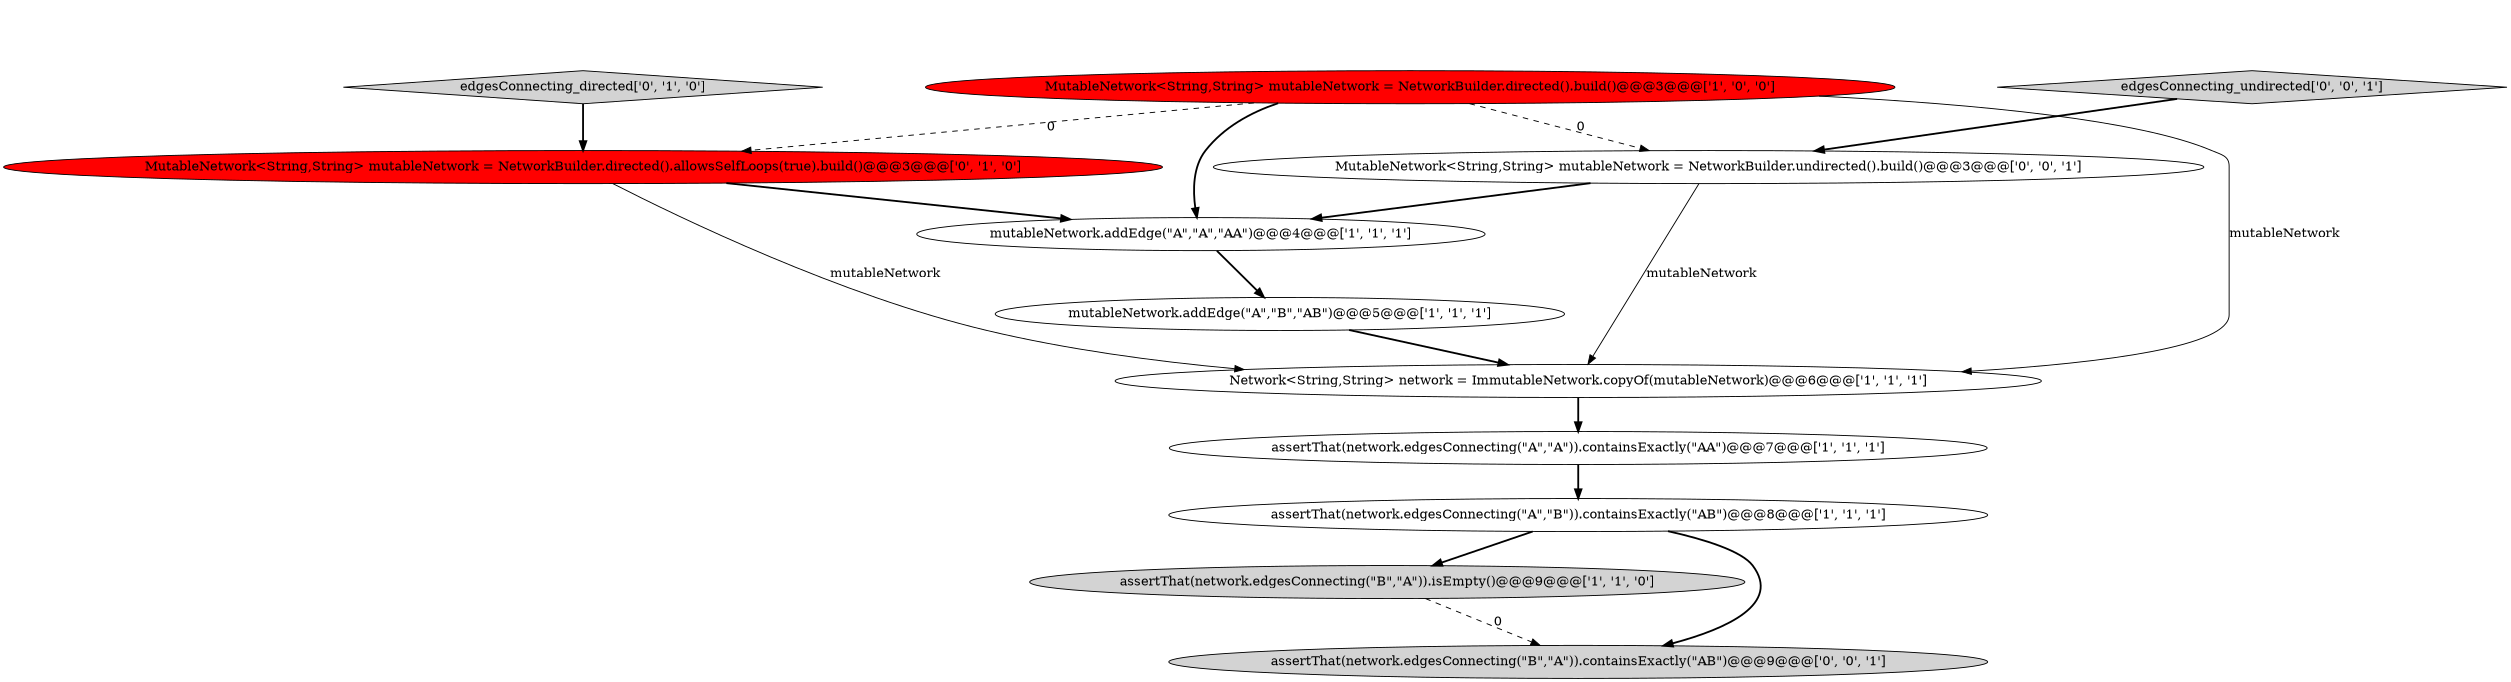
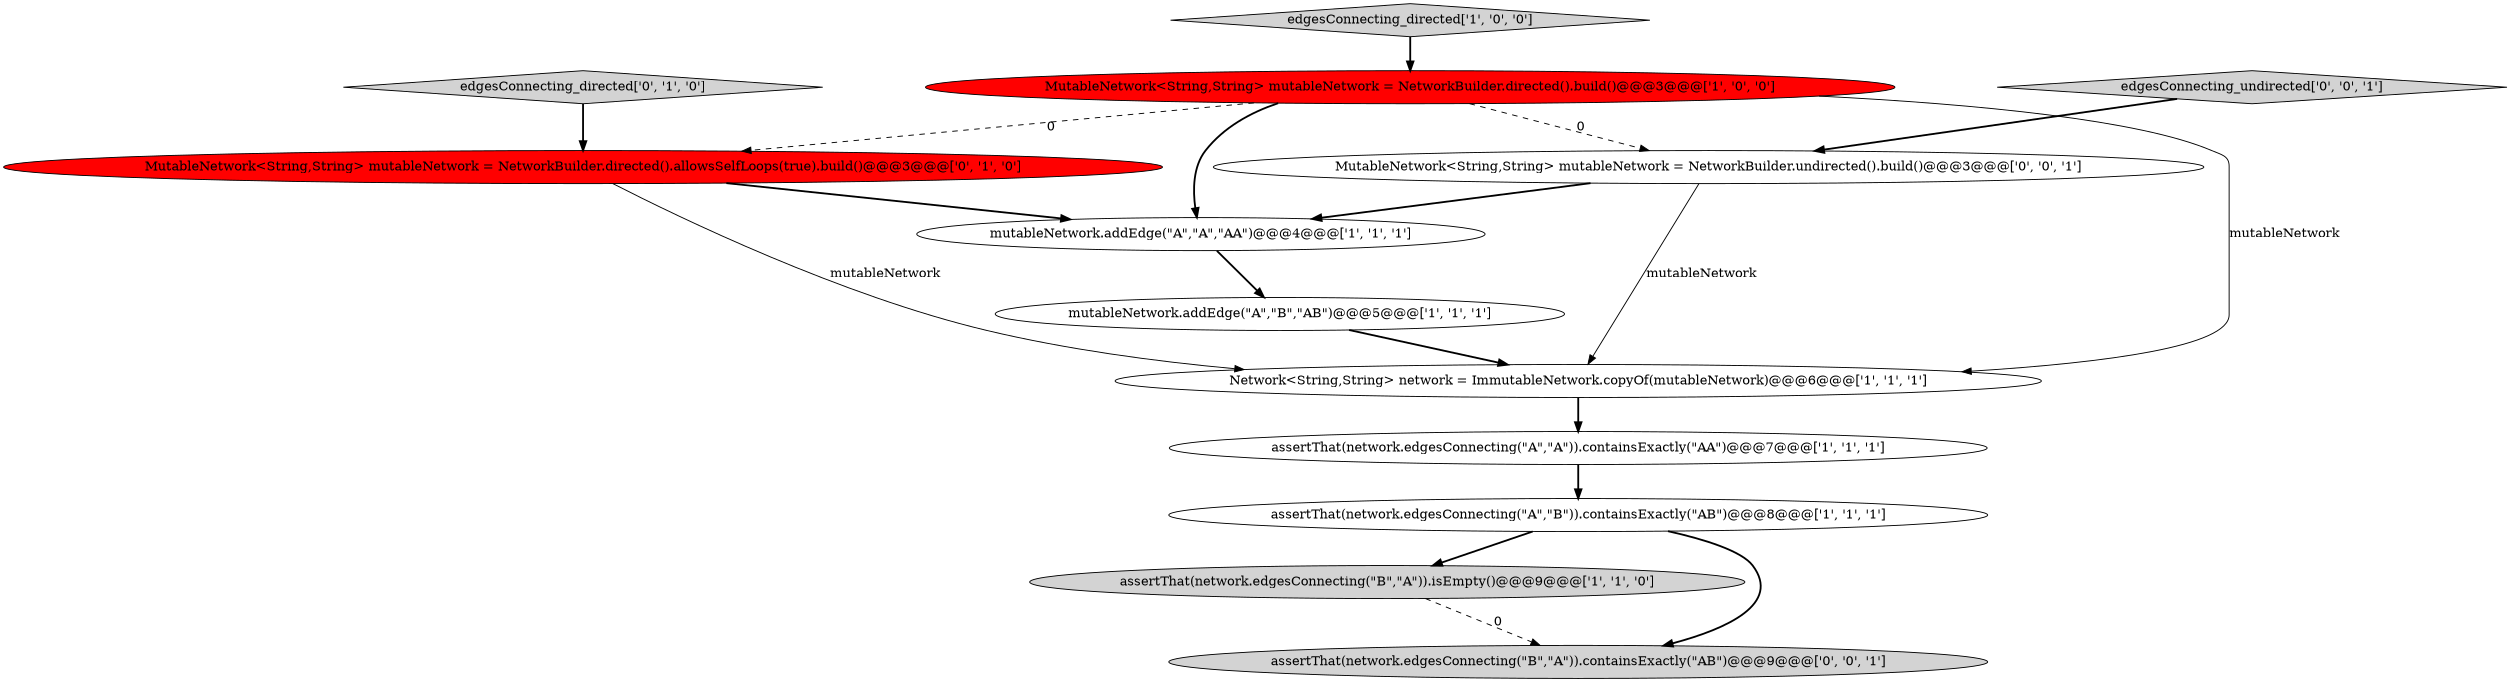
node "edgesConnecting_directed['1', '0', '0']": added
